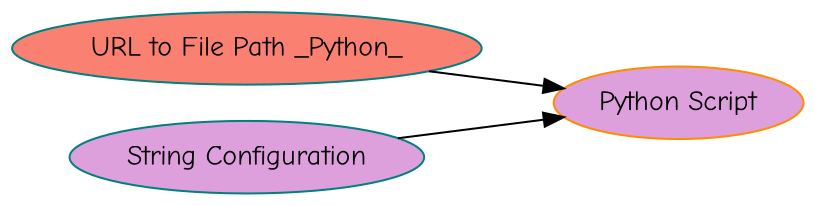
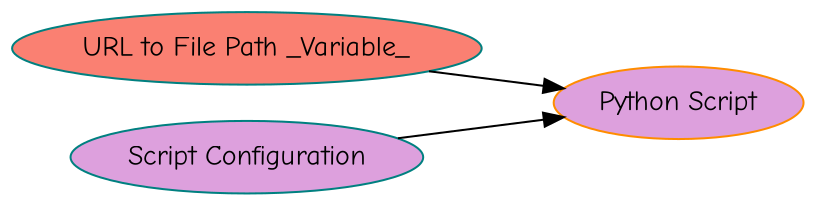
node "URL to File Path _Python_": label "URL to File Path _Python_" -> "URL to File Path _Variable_"
node "String Configuration": label "String Configuration" -> "Script Configuration"
